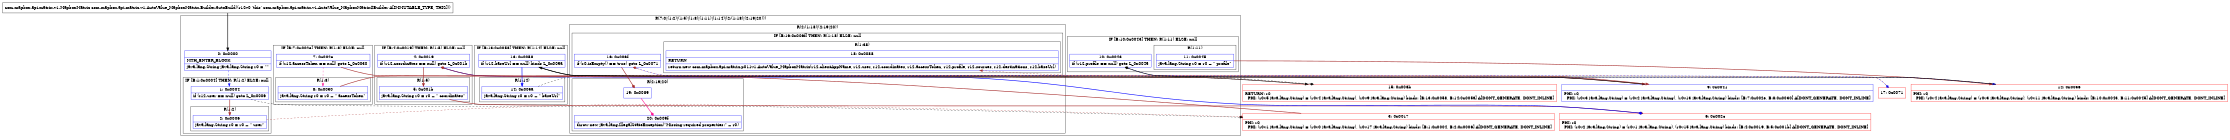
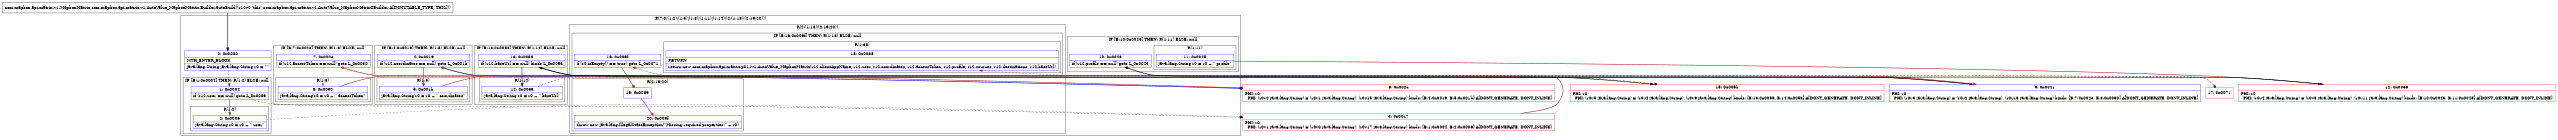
edge "6: 0x002c" -> "7: 0x002e": added
node "15: 0x006b": text "RETURN: r0" -> "PHI: r0"
